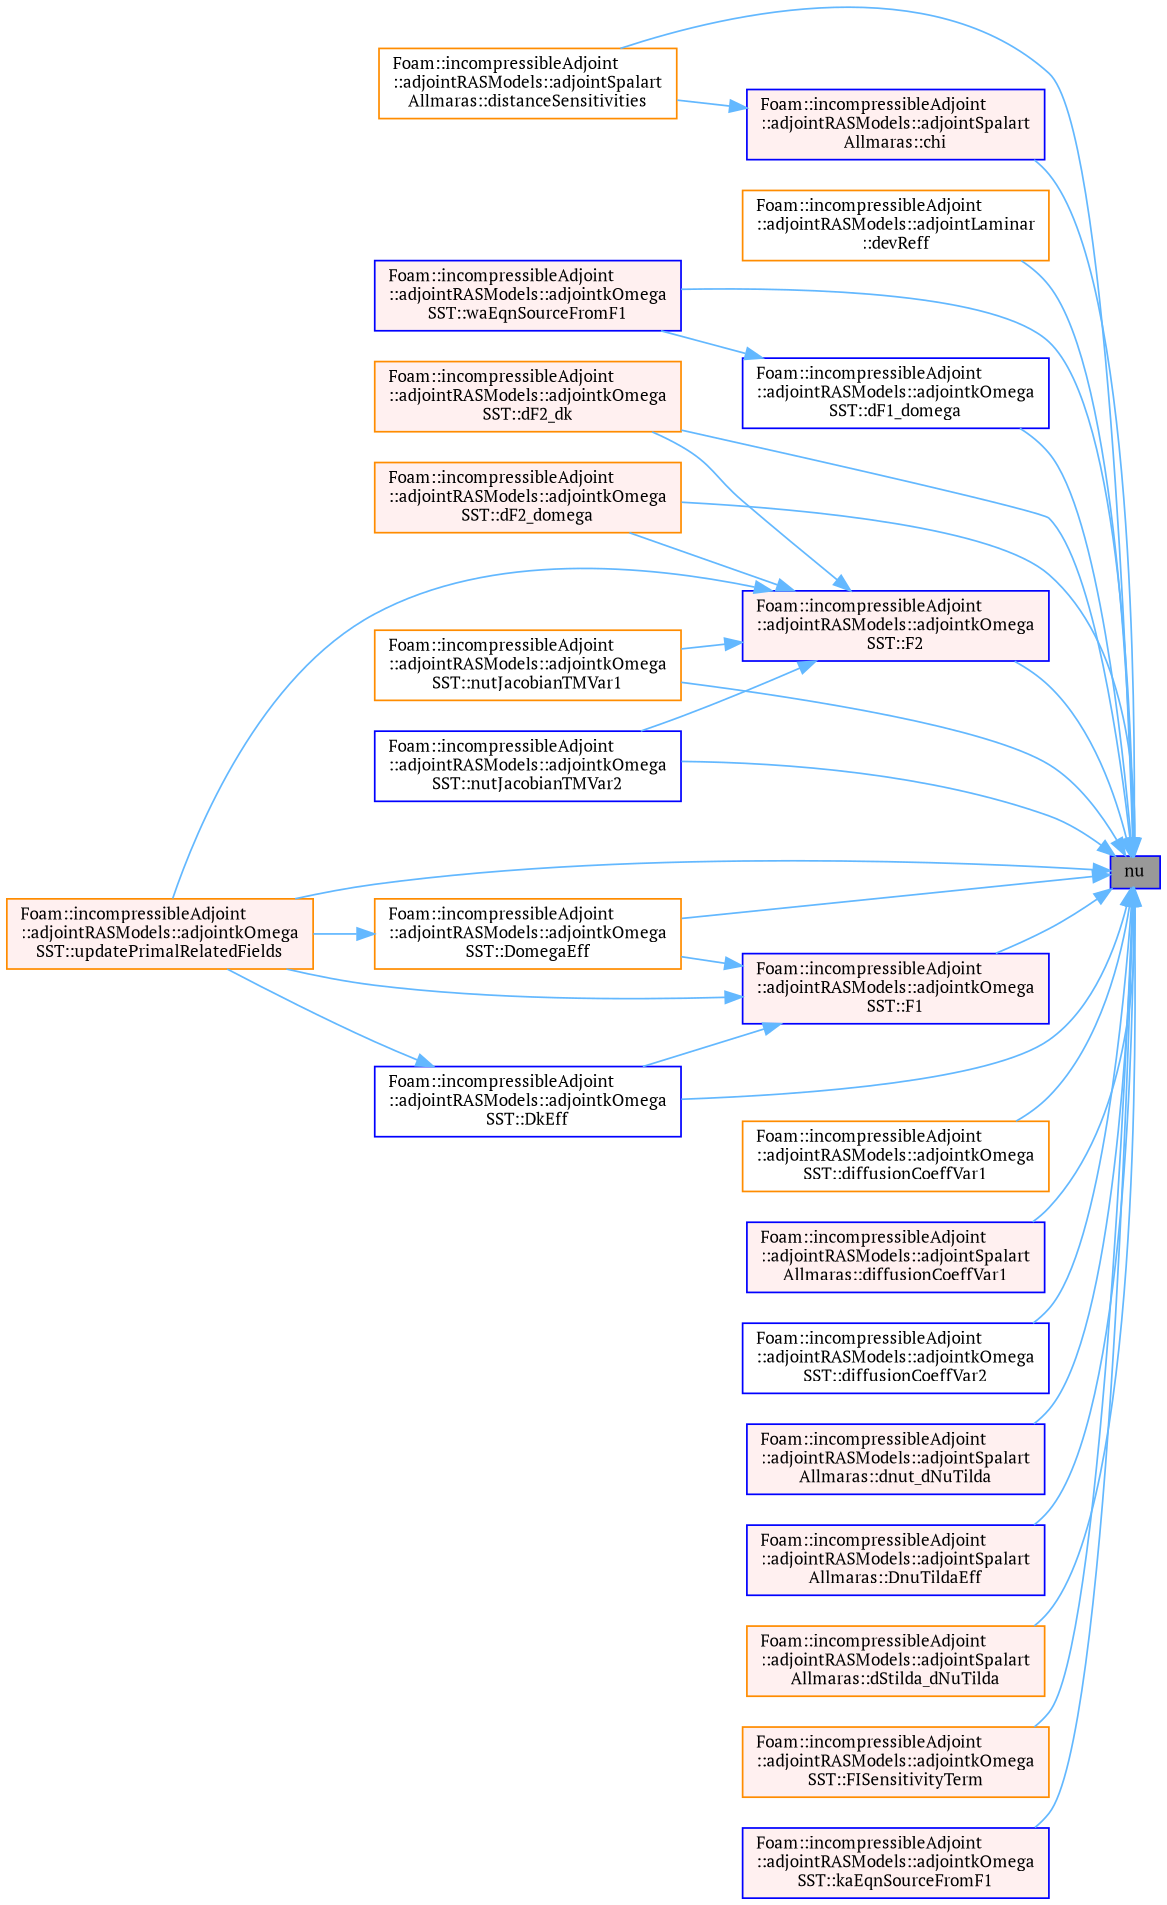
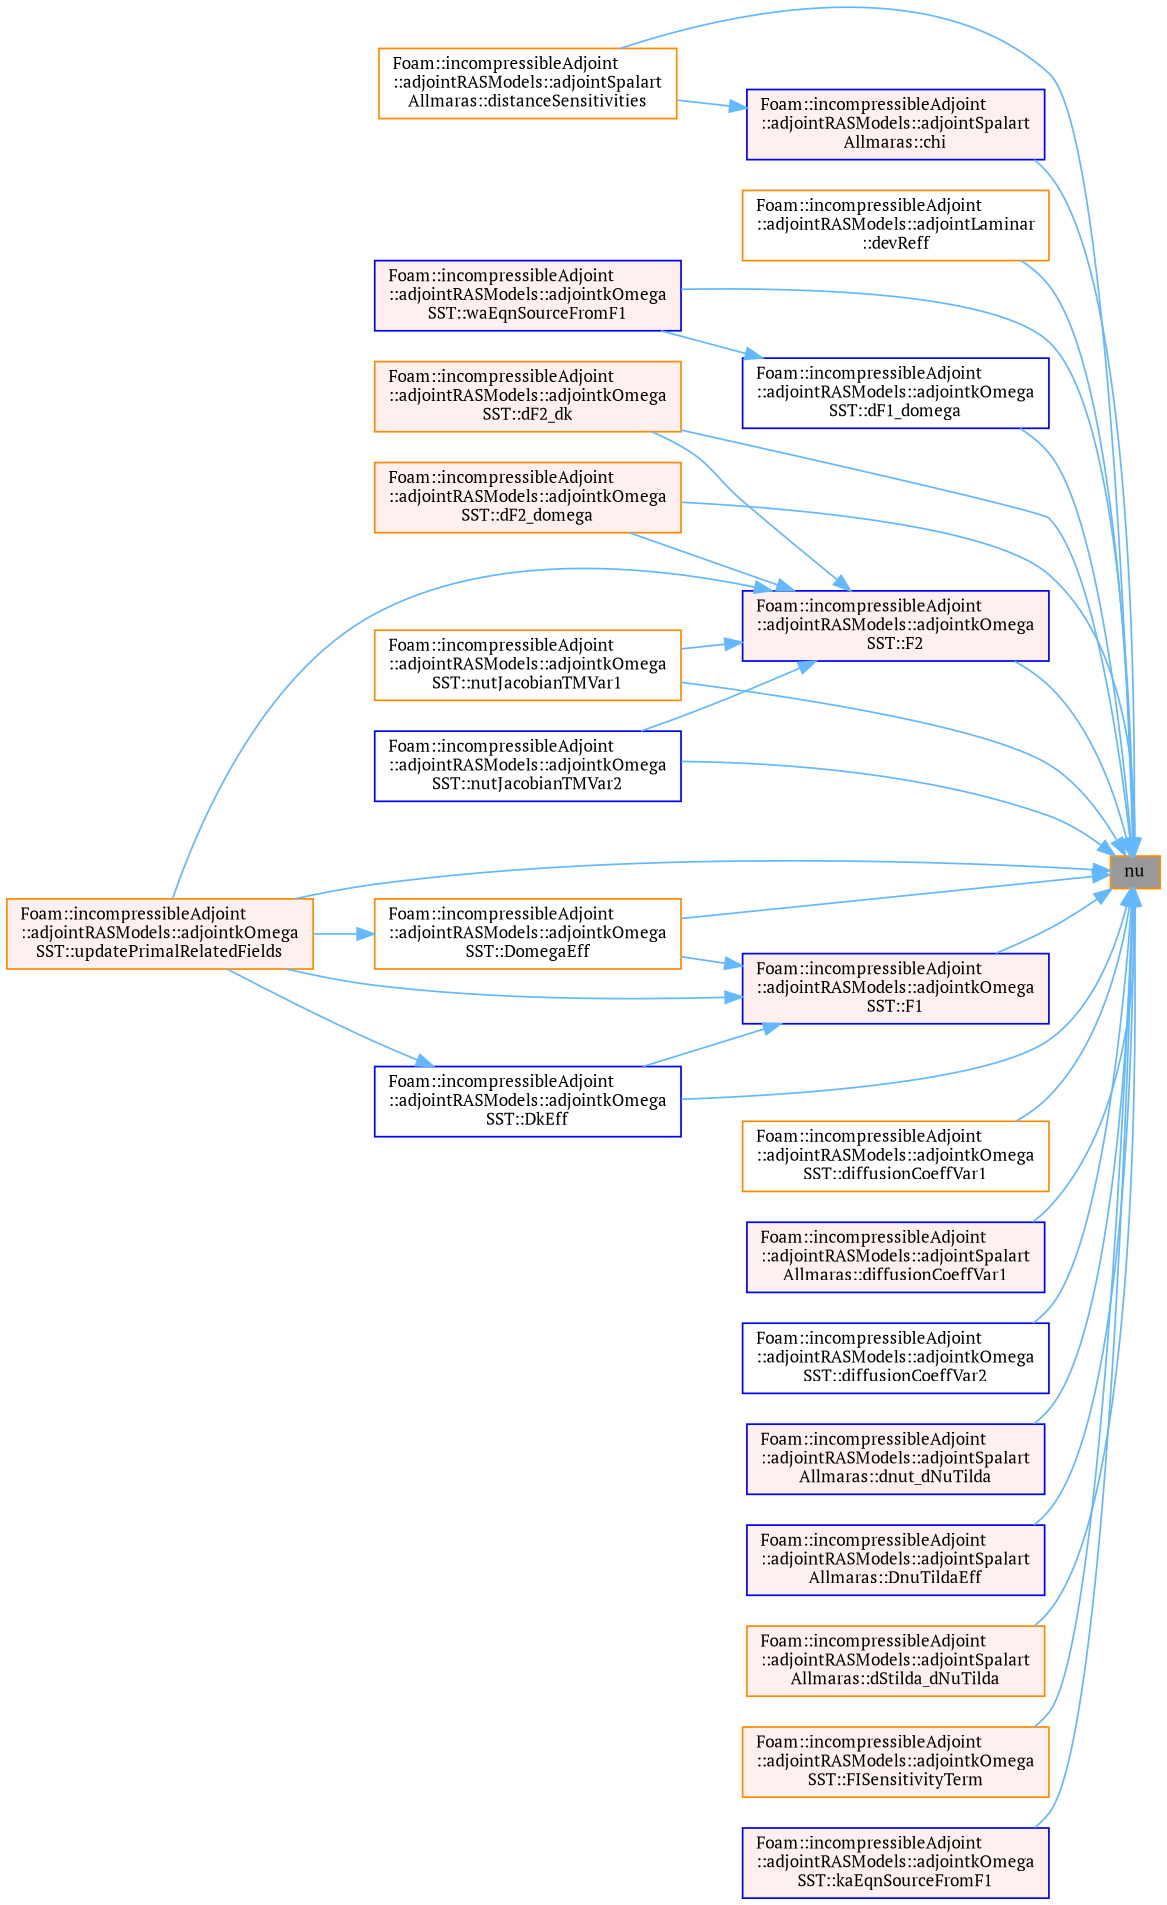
node "nu": color blue -> darkorange
